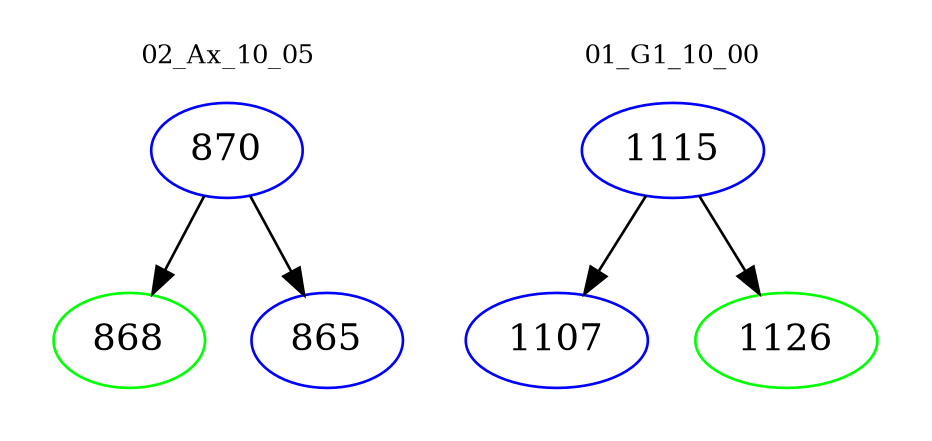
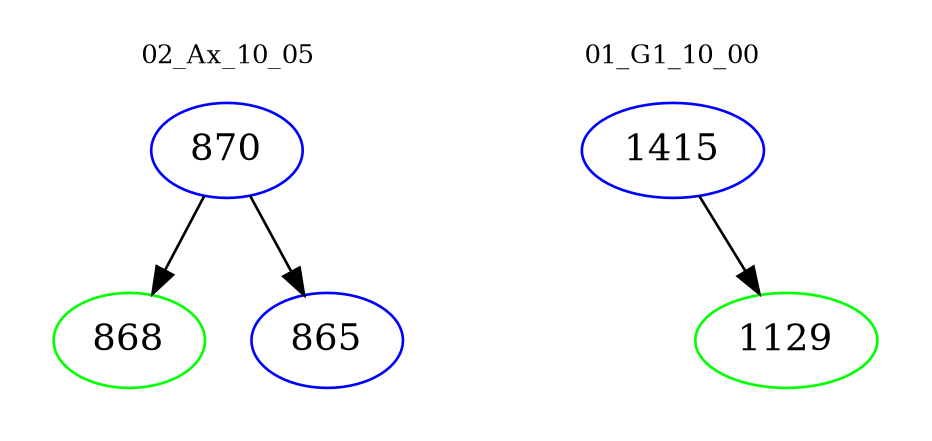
node "1115": label "1115" -> "1415"
node "1107": removed
node "1126": label "1126" -> "1129"
